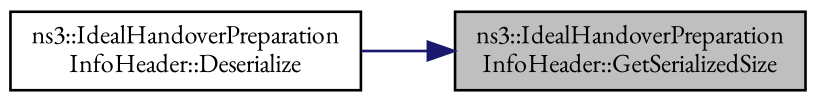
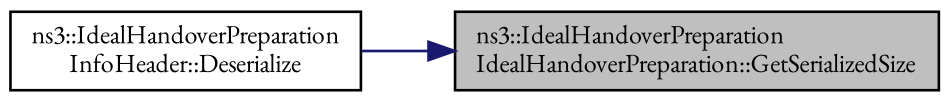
node "ns3::IdealHandoverPreparation InfoHeader::GetSerializedSize": label "ns3::IdealHandoverPreparation InfoHeader::GetSerializedSize" -> "ns3::IdealHandoverPreparation IdealHandoverPreparation::GetSerializedSize"
